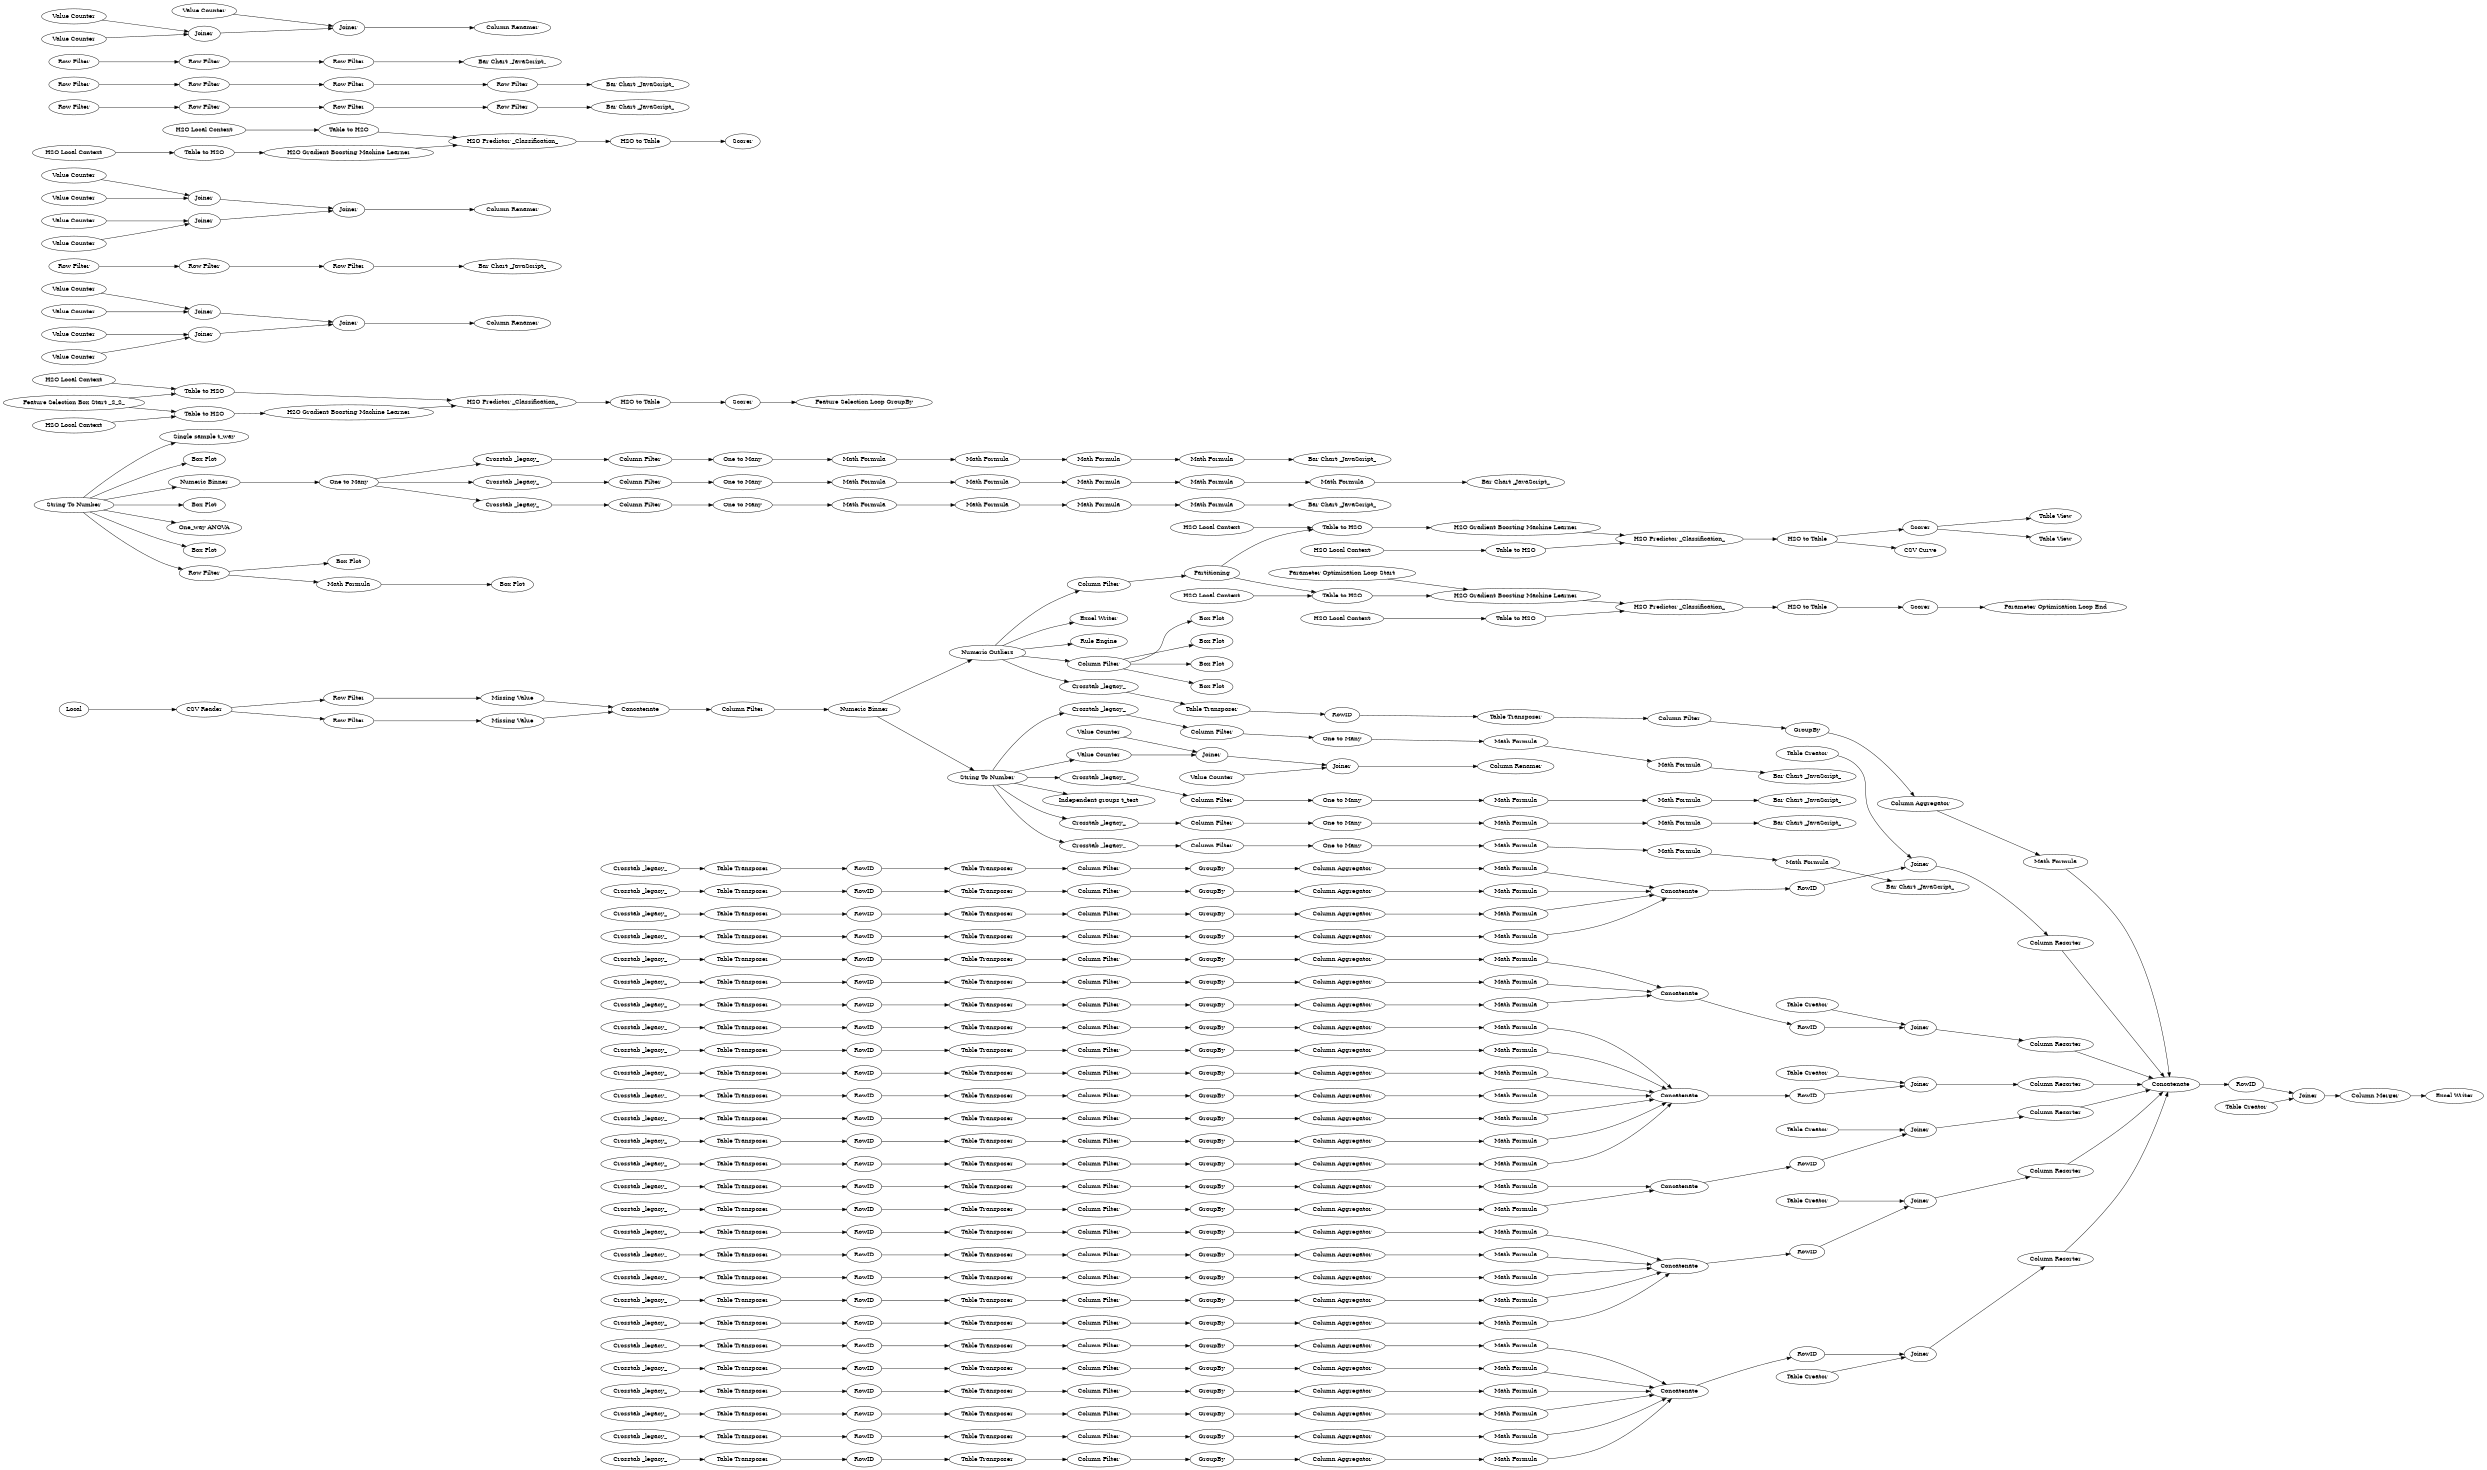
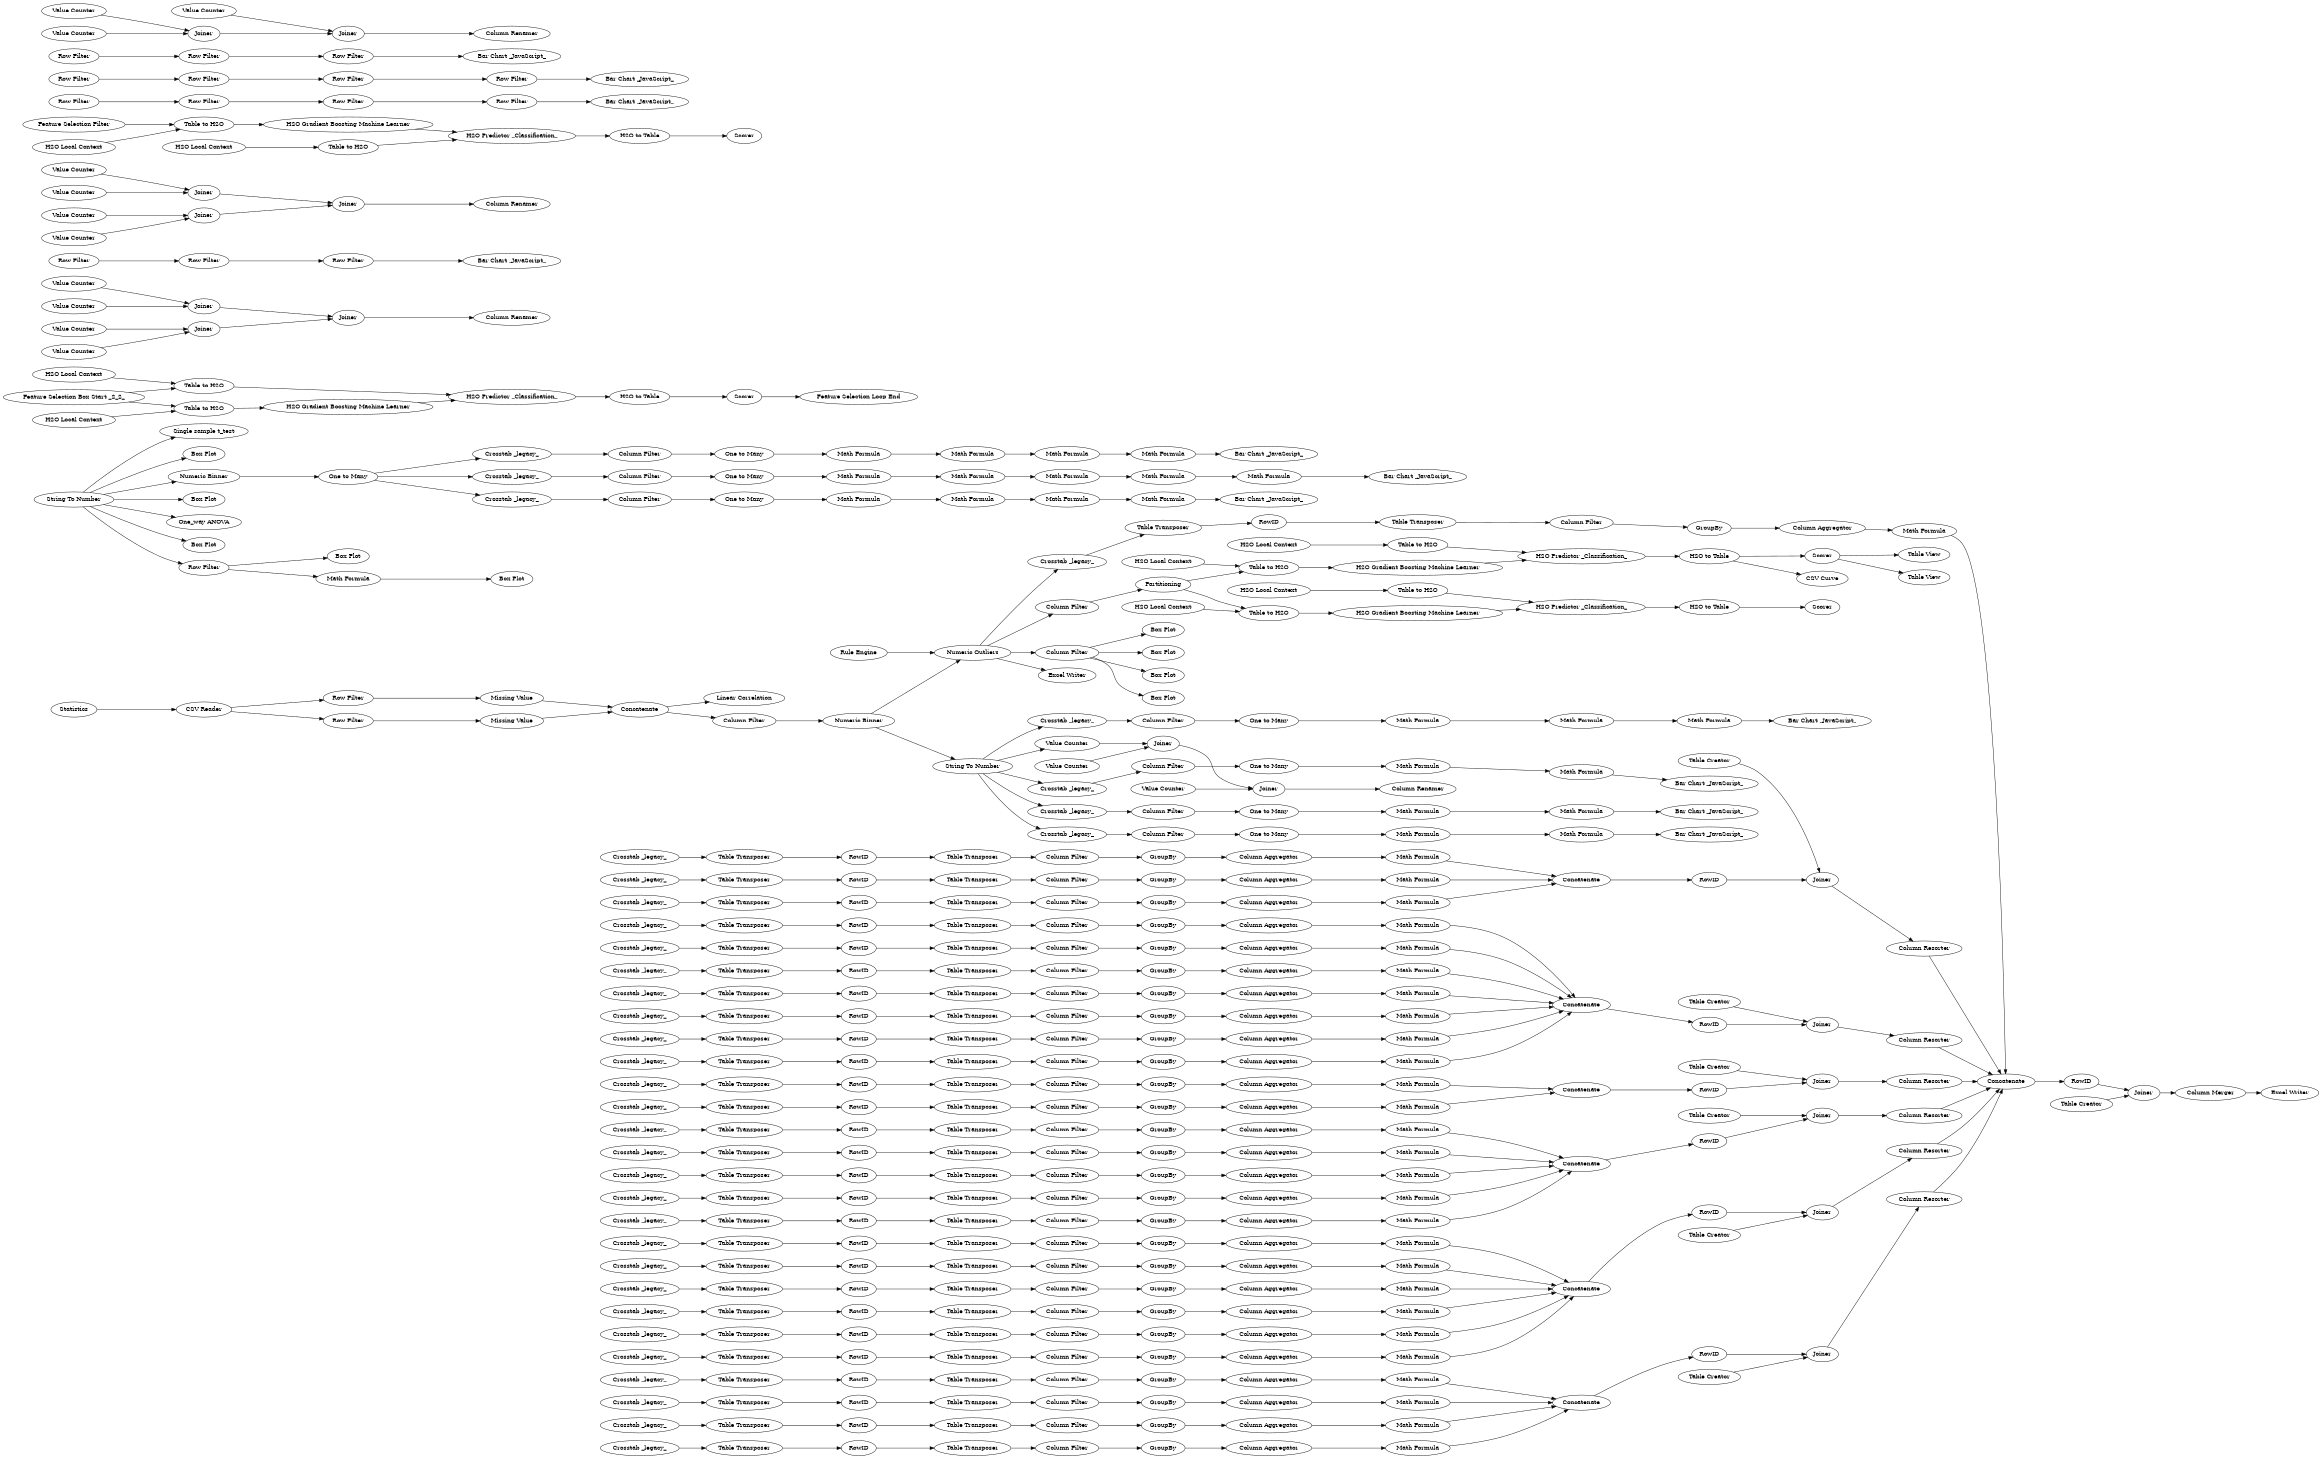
node "Feature Selection Filter": added
node "Feature Selection Loop GroupBy": label "Feature Selection Loop GroupBy" -> "Feature Selection Loop End"
node "Single sample t_way": label "Single sample t_way" -> "Single sample t_test"
node "Parameter Optimization Loop Start": removed
node "Parameter Optimization Loop End": removed
edge "Numeric Outliers" -> "Rule Engine": reversed
node "Linear Correlation": added
node "Local": label "Local" -> "Statistics"
node "Independent groups t_test": removed
